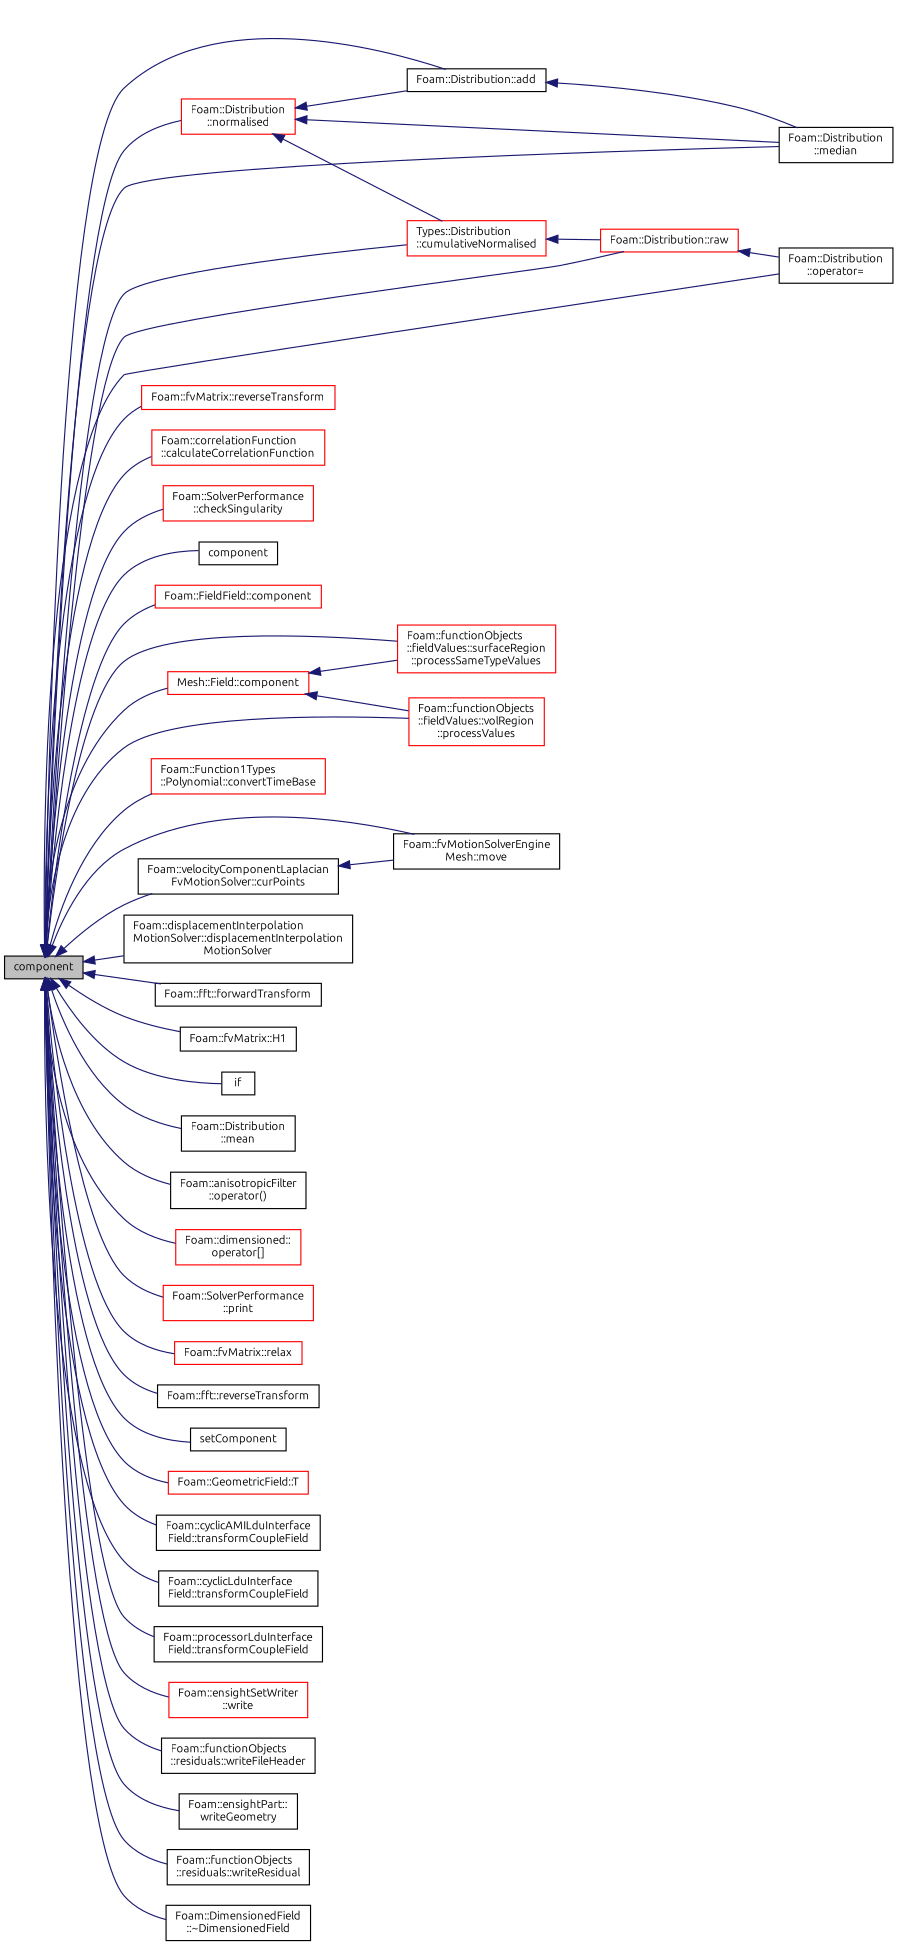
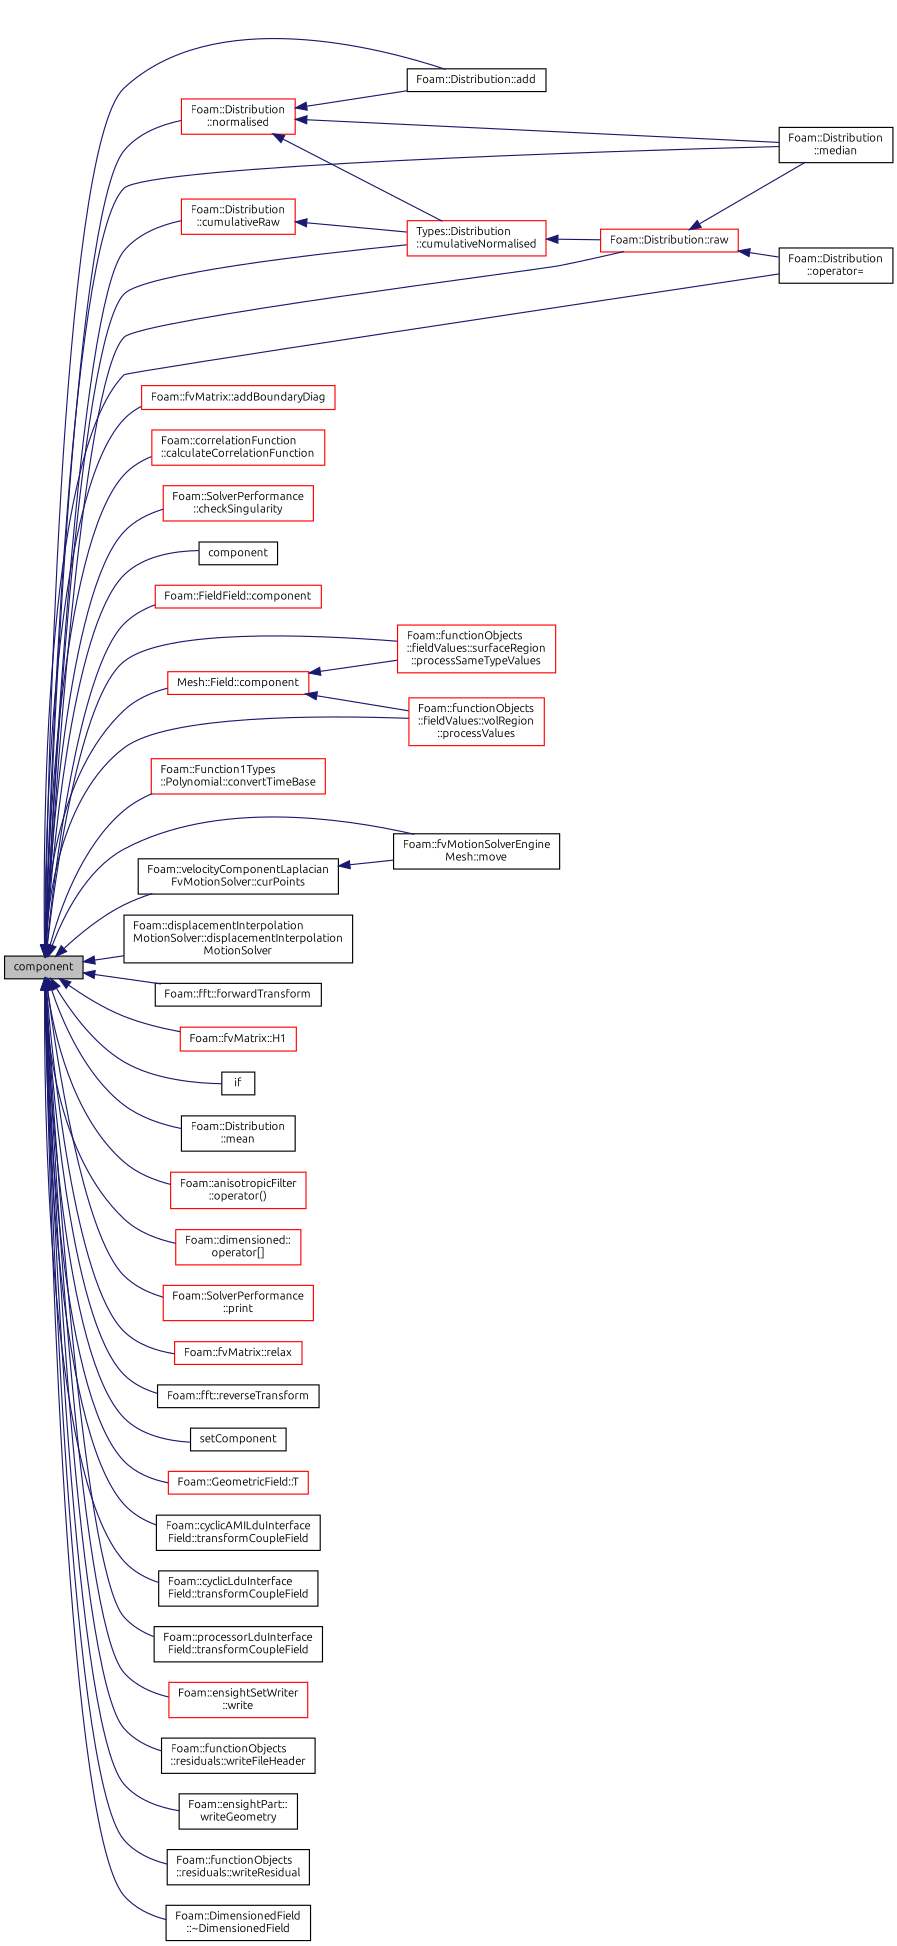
edge "Foam::Distribution ::median" -> "Foam::Distribution::add": now "Foam::Distribution ::median" -> "Foam::Distribution::raw"
node "Foam::Distribution ::cumulativeRaw": added
node "Foam::fvMatrix::reverseTransform": label "Foam::fvMatrix::reverseTransform" -> "Foam::fvMatrix::addBoundaryDiag"
node "Foam::fvMatrix::H1": color black -> red
node "Foam::anisotropicFilter ::operator()": color black -> red
